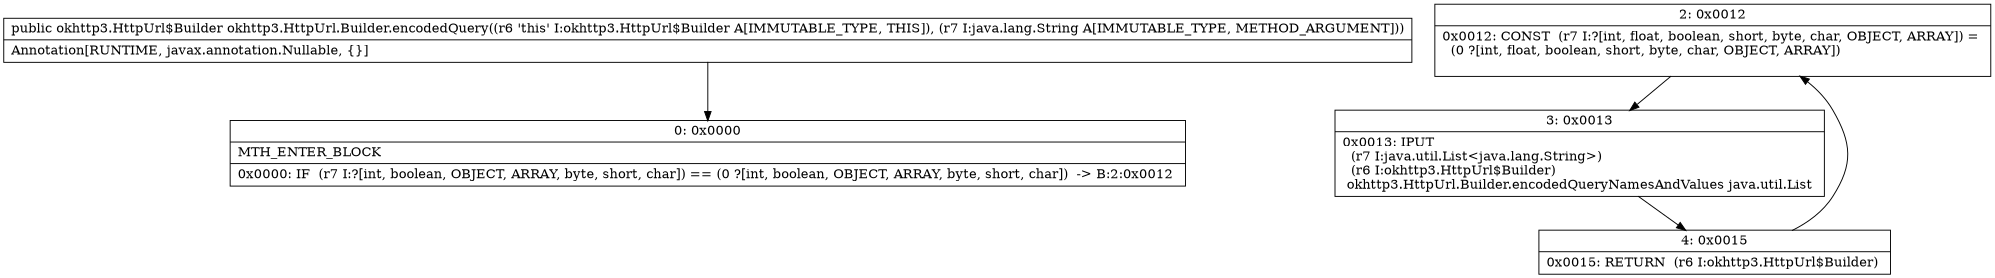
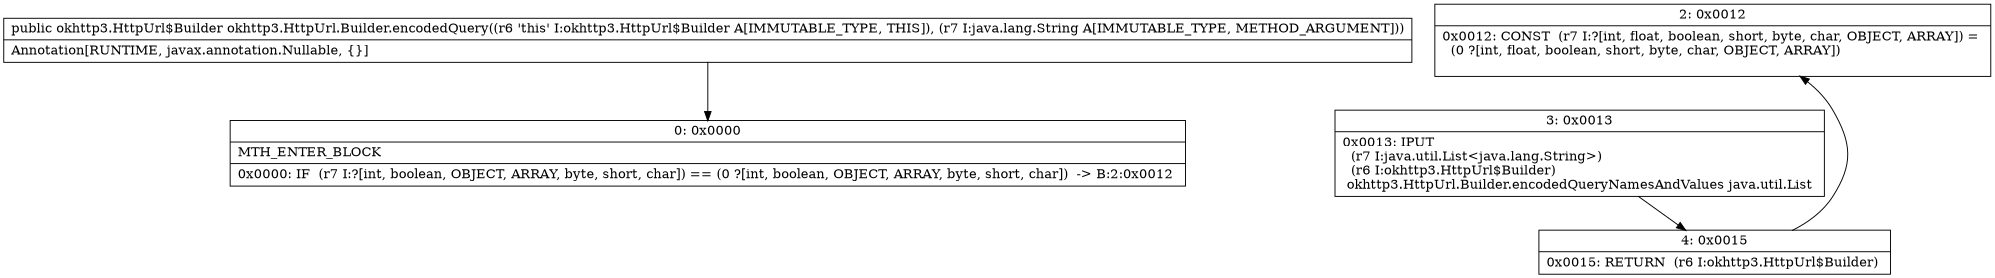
edge "2: 0x0012" -> "3: 0x0013": removed
